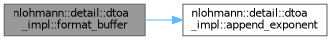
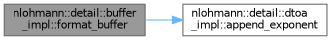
node "nlohmann::detail::dtoa _impl::format_buffer": label "nlohmann::detail::dtoa _impl::format_buffer" -> "nlohmann::detail::buffer _impl::format_buffer"
